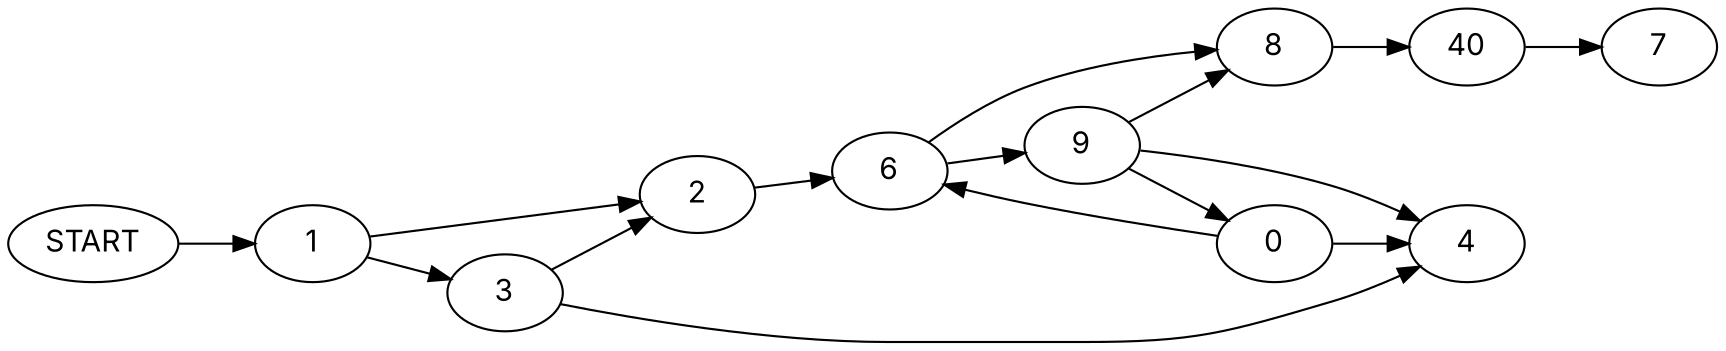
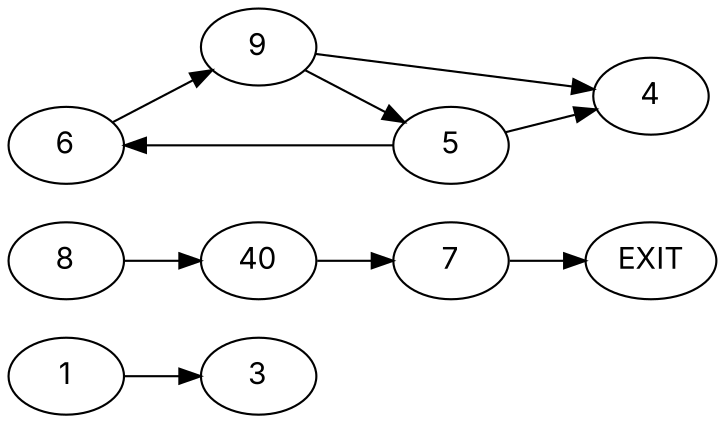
edge "6" -> "8": removed
edge "9" -> "8": removed
node "2": removed
node "START": removed
node "0": label "0" -> "5"
node "EXIT": added
edge "3" -> "4": removed
